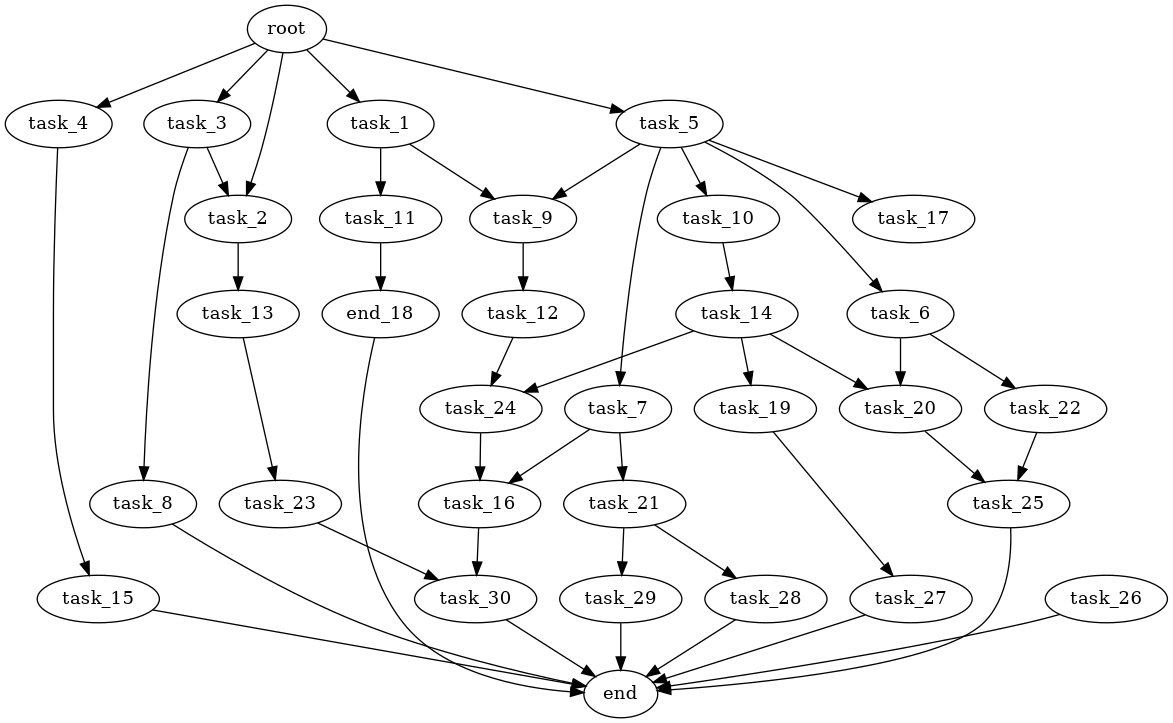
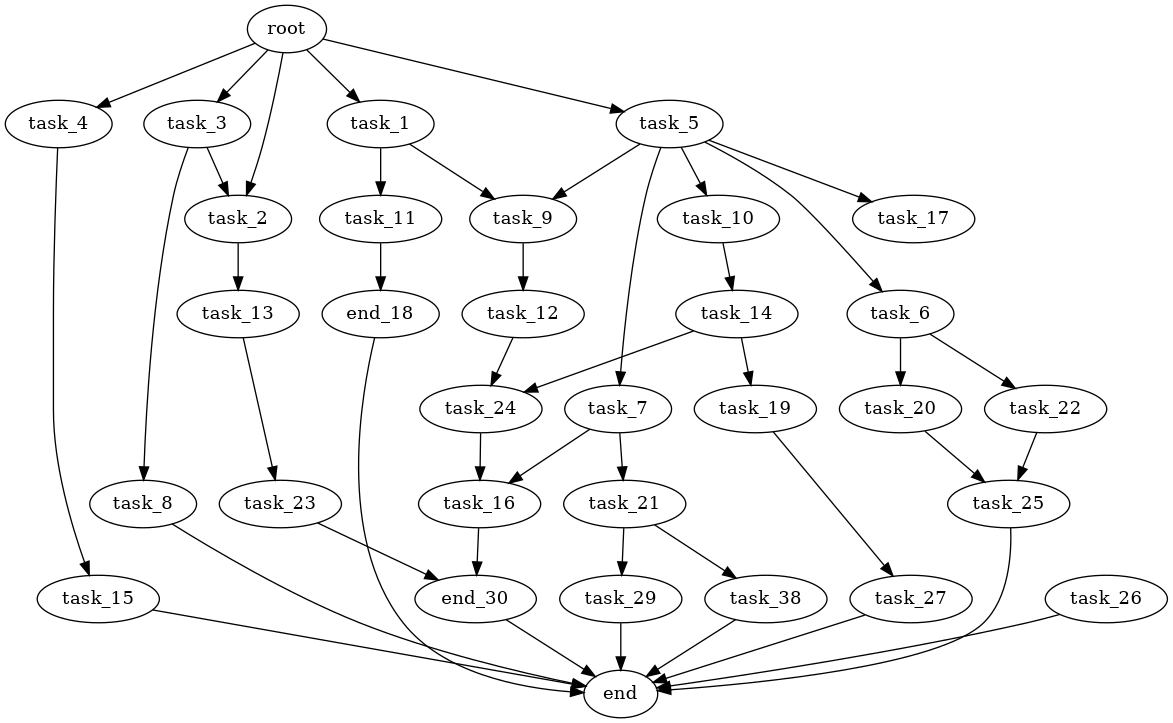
edge "task_14" -> "task_20": removed
node "task_30": label "task_30" -> "end_30"
node "task_28": label "task_28" -> "task_38"
